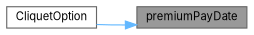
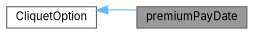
edge "CliquetOption" -> "premiumPayDate": reversed
